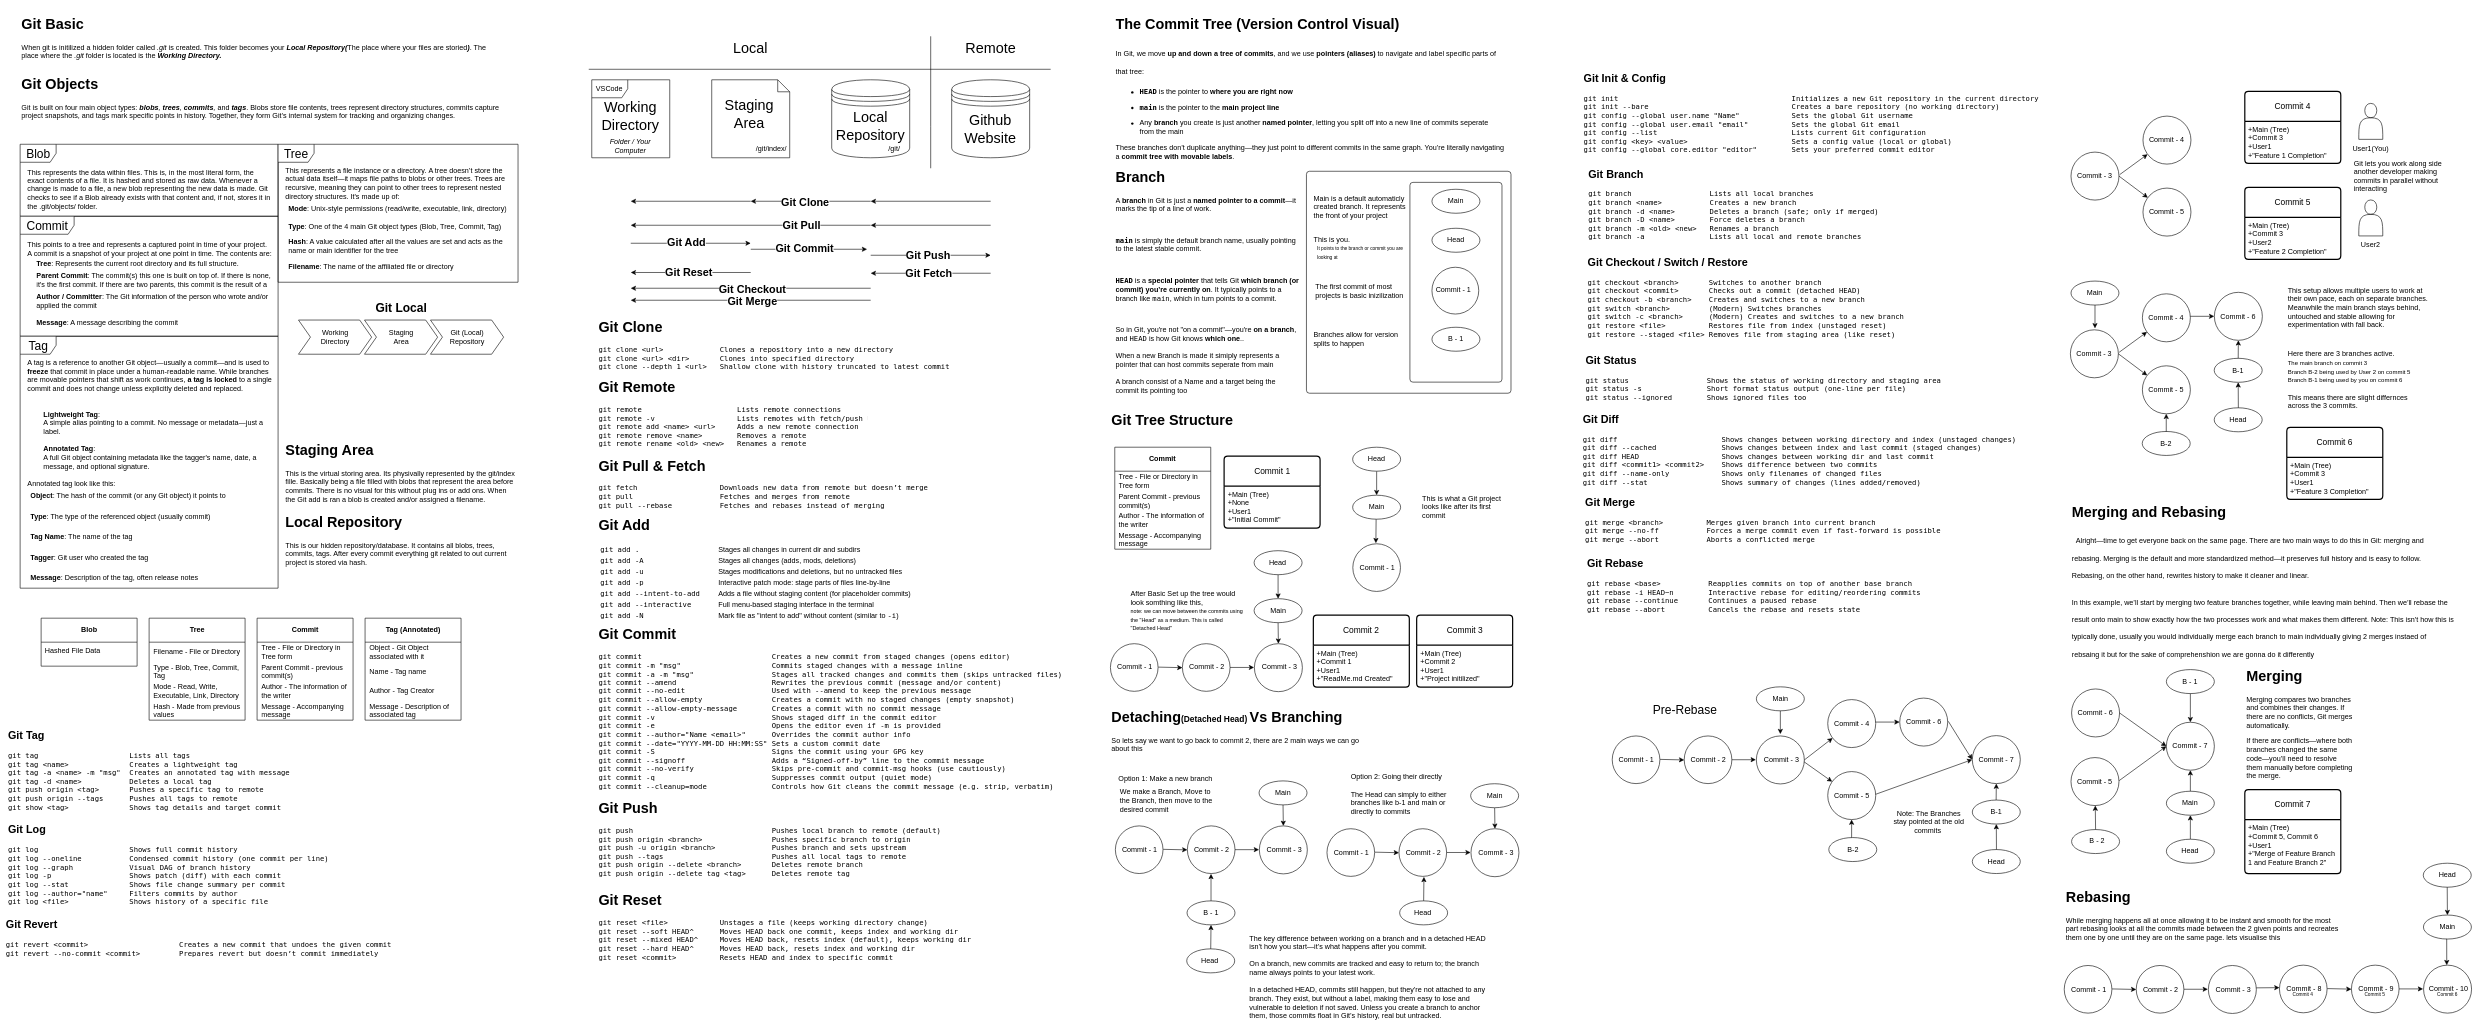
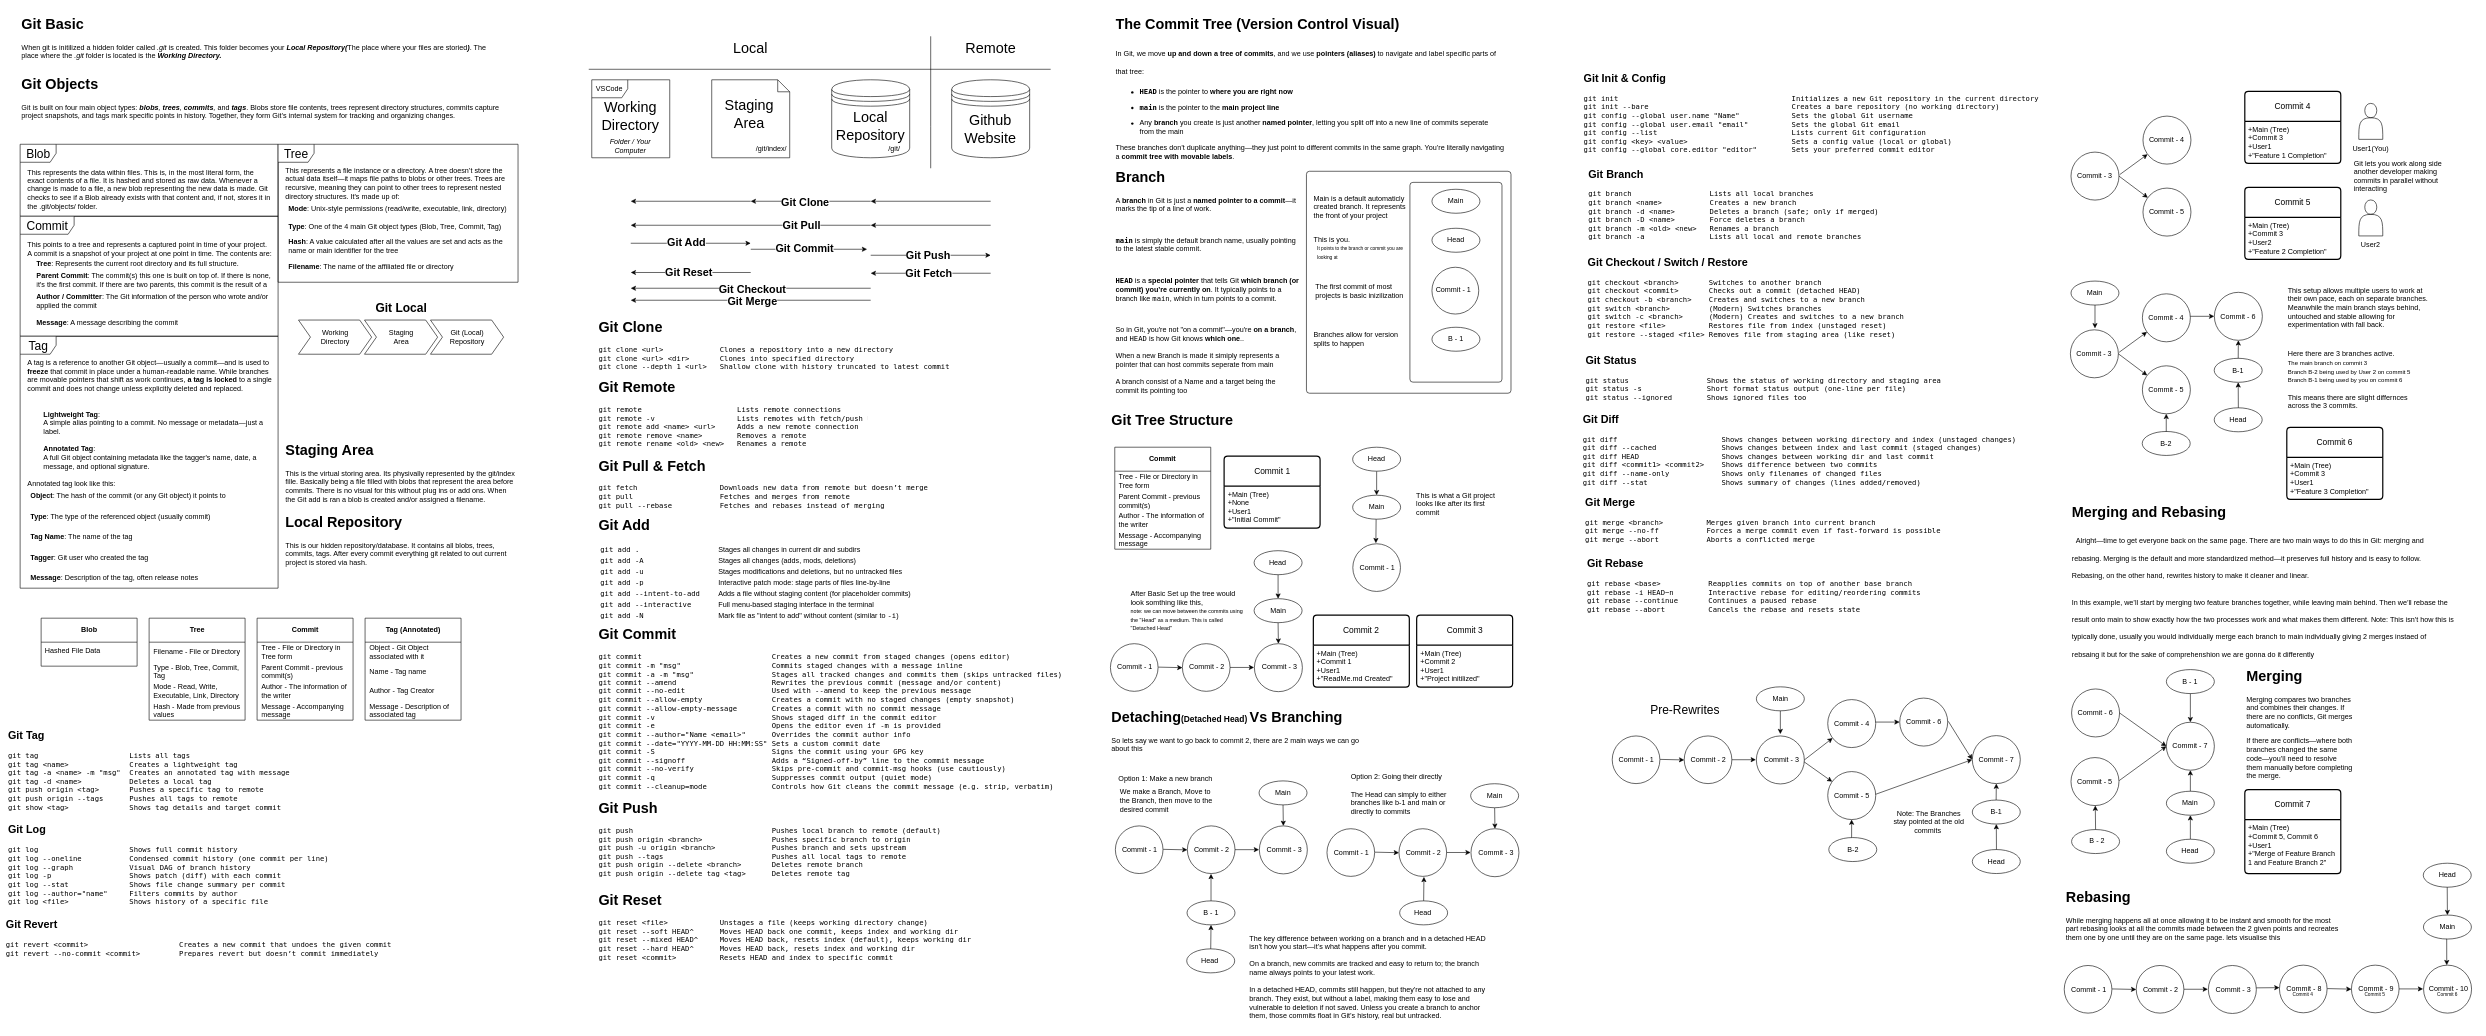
node "This is what a Git project looks like after its first commit": moved (1466, 507) -> (1460, 504)
node "Pre-Rebase": label "Pre-Rebase" -> "Pre-Rewrites"
